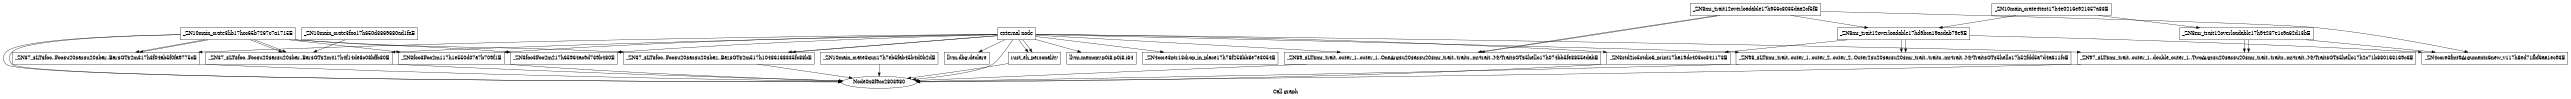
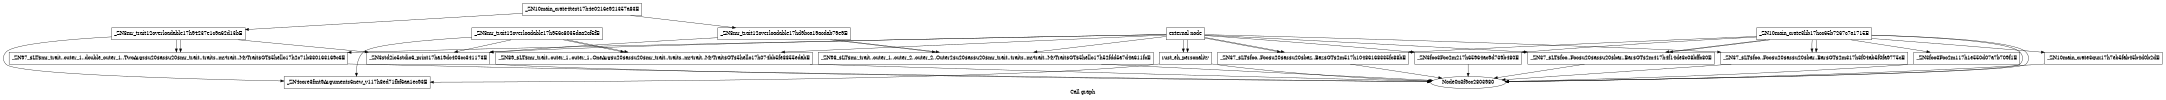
edge "_ZN8mr_trait12overloadable17h956c8035daa2cf5fE" -> "_ZN8mr_trait12overloadable17hd9bca19acdab79e9E": now "_ZN8mr_trait12overloadable17h956c8035daa2cf5fE" -> "_ZN3std2io5stdio6_print17ha19dc403cc341173E"
node "_ZN10main_crate3foo17h650d3869680ad1faE": removed
edge "external node" -> "_ZN3foo3Foo2m117h1e550d07a7b709f1E": removed
edge "_ZN8mr_trait12overloadable17hd9bca19acdab79e9E" -> "_ZN4core3fmt9Arguments6new_v117h8ed71fbf6aa1ec93E": now "rust_eh_personality" -> "_ZN4core3fmt9Arguments6new_v117h8ed71fbf6aa1ec93E"
edge "_ZN10main_crate3lib17hcc65b7267c7a1715E" -> "_ZN10main_crate3qux17h7eb5fab45b4d0b2dE": added
edge "_ZN8mr_trait12overloadable17h94237e1c9a62d13bE" -> "_ZN3std2io5stdio6_print17ha19dc403cc341173E": added
node "llvm.dbg.declare": removed
node "llvm.memcpy.p0i8.p0i8.i64": removed
node "_ZN4core3ptr13drop_in_place17h78f258bb8e7e3054E": removed
edge "external node" -> "Node0x3f9cc2803980": now "_ZN3foo3Foo2m217h65964ac9d739b480E" -> "Node0x3f9cc2803980"
